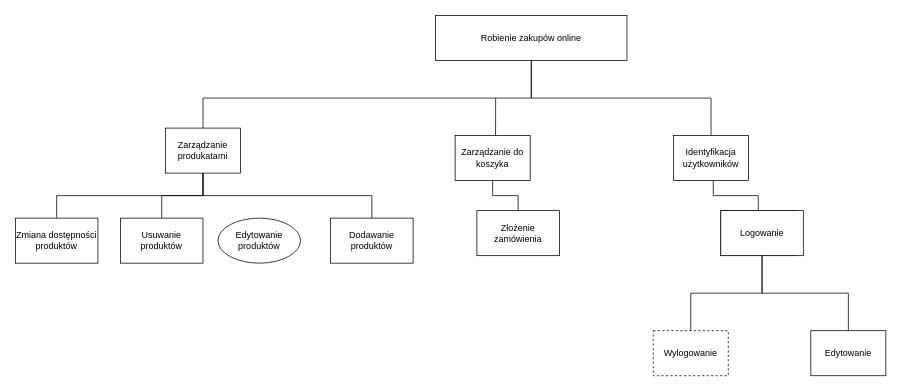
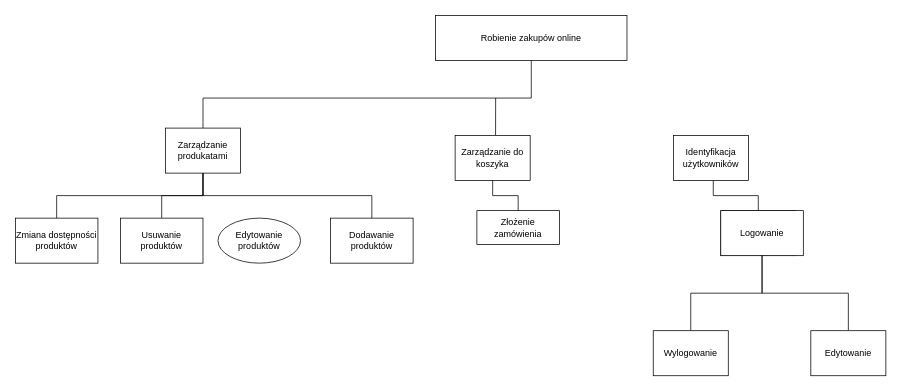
edge "Robienie zakupów online" -- "Identyfikacja użytkowników": removed
node "Złożenie zamówienia": size 83x45 -> 83x34
node "Wylogowanie": style dashed -> solid
